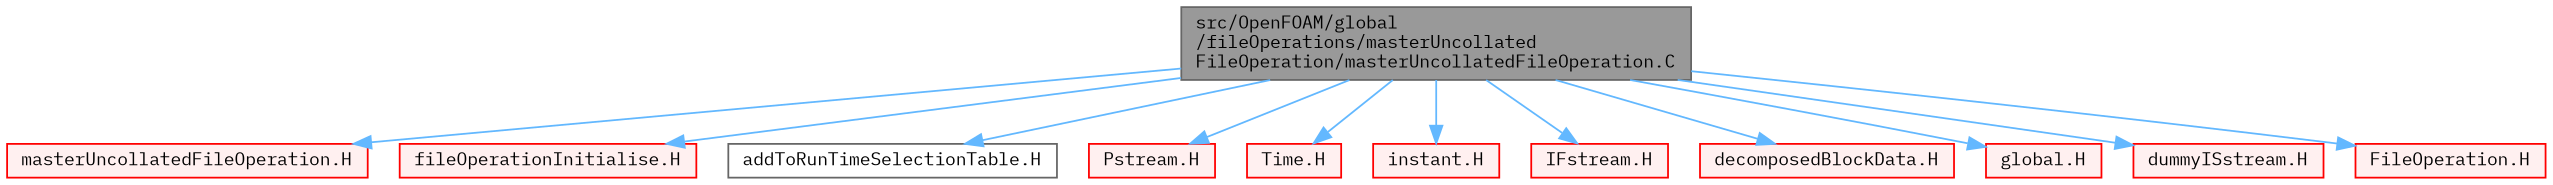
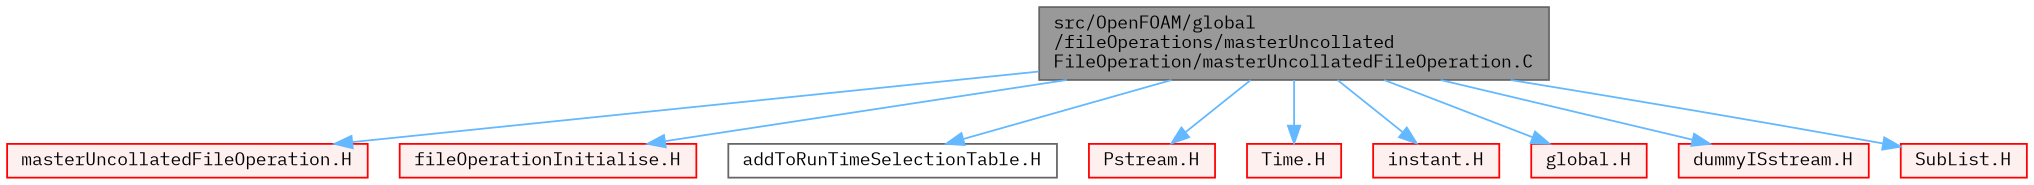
node "IFstream.H": removed
node "decomposedBlockData.H": removed
node "FileOperation.H": label "FileOperation.H" -> "SubList.H"
